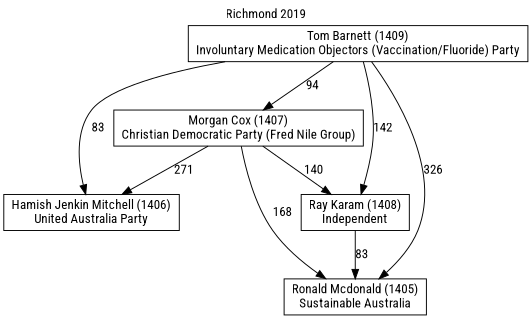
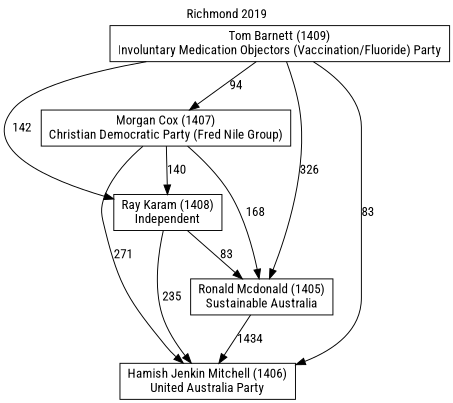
edge "Ray Karam (1408) Independent" -> "Hamish Jenkin Mitchell (1406) United Australia Party": added, label "235"
edge "Ronald Mcdonald (1405) Sustainable Australia" -> "Hamish Jenkin Mitchell (1406) United Australia Party": added, label "1434"
